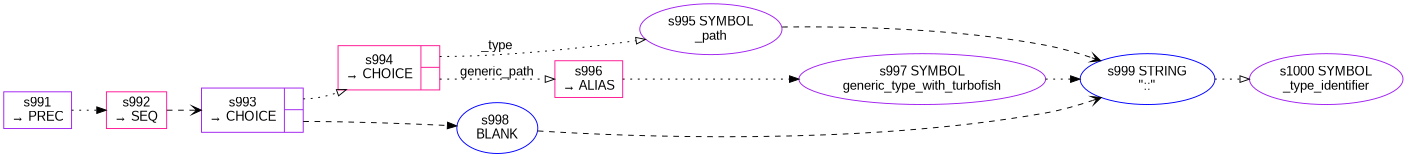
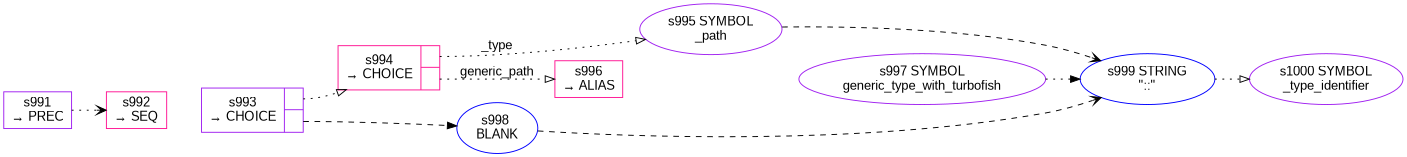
edge "s996 → ALIAS" -> "s997 SYMBOL generic_type_with_turbofish": removed
edge "s991 → PREC" -> "s992 → SEQ": arrowhead normal -> vee
edge "s992 → SEQ" -> "s993": removed
